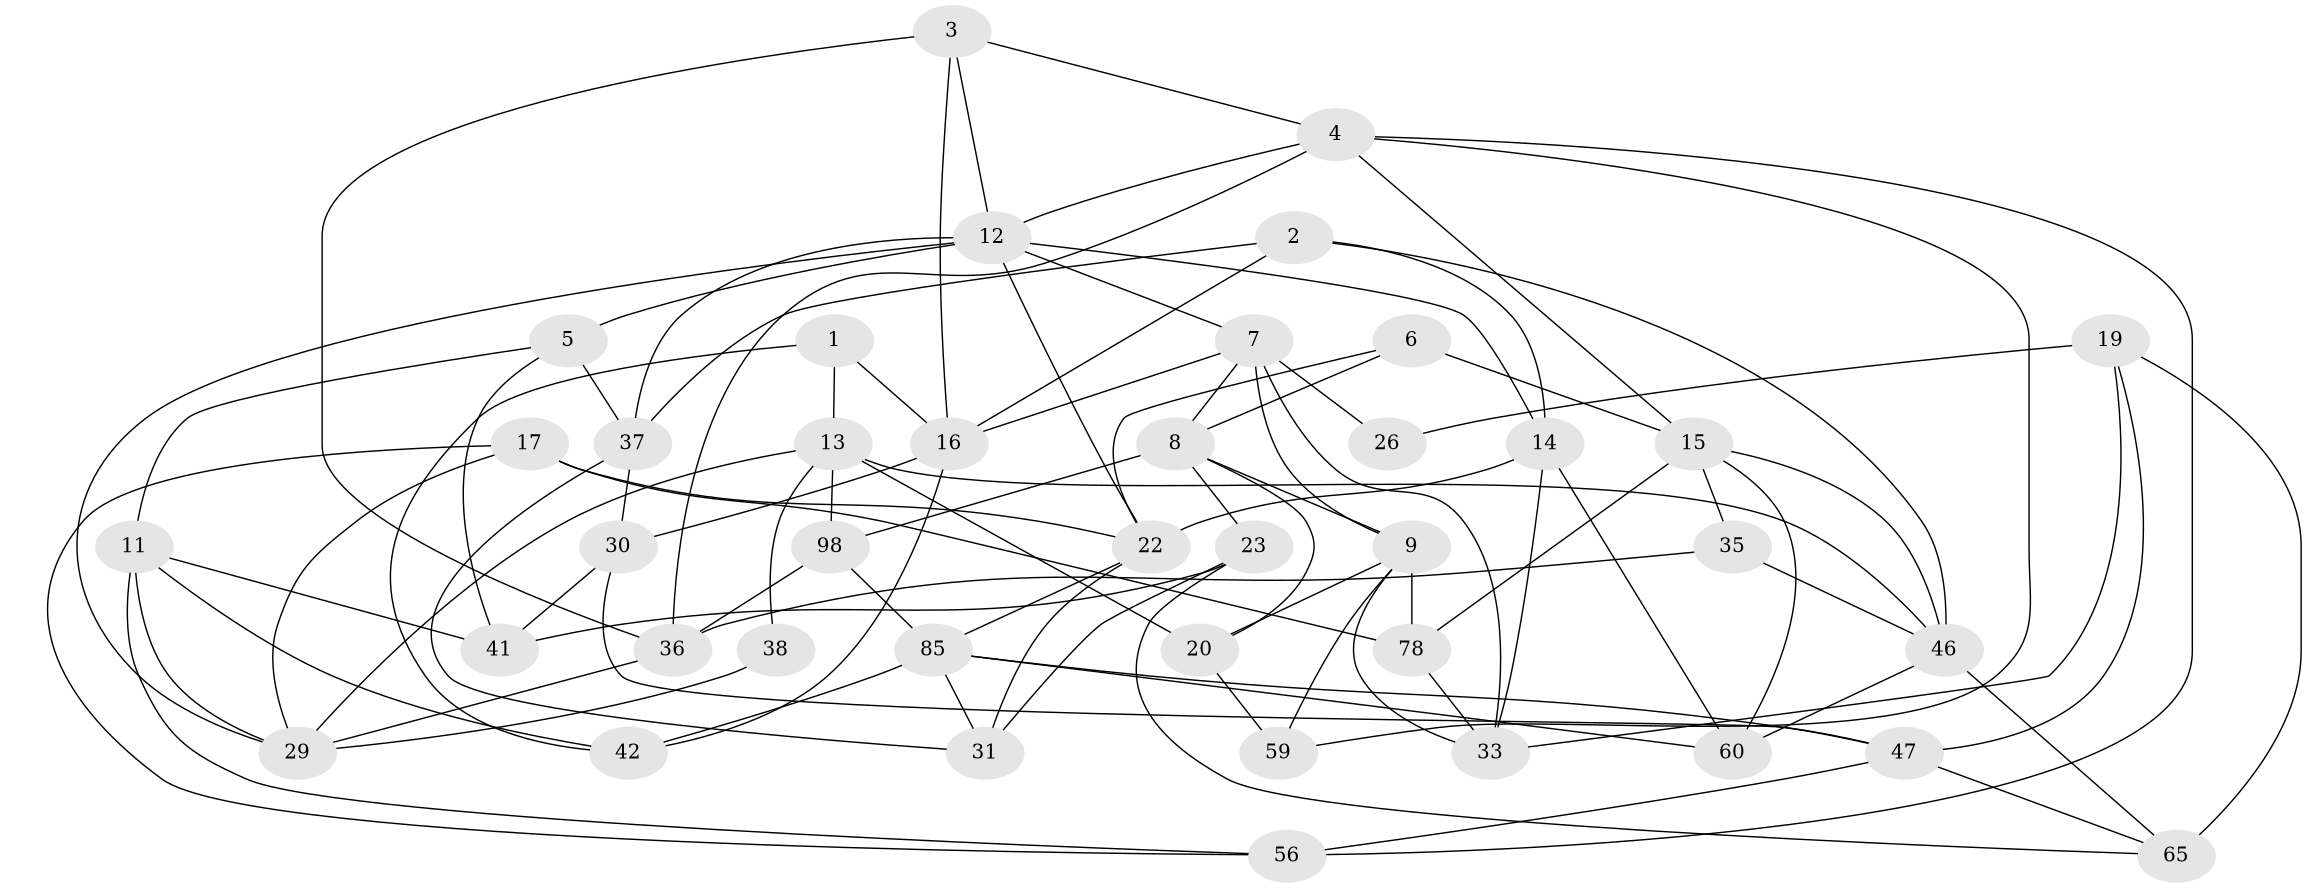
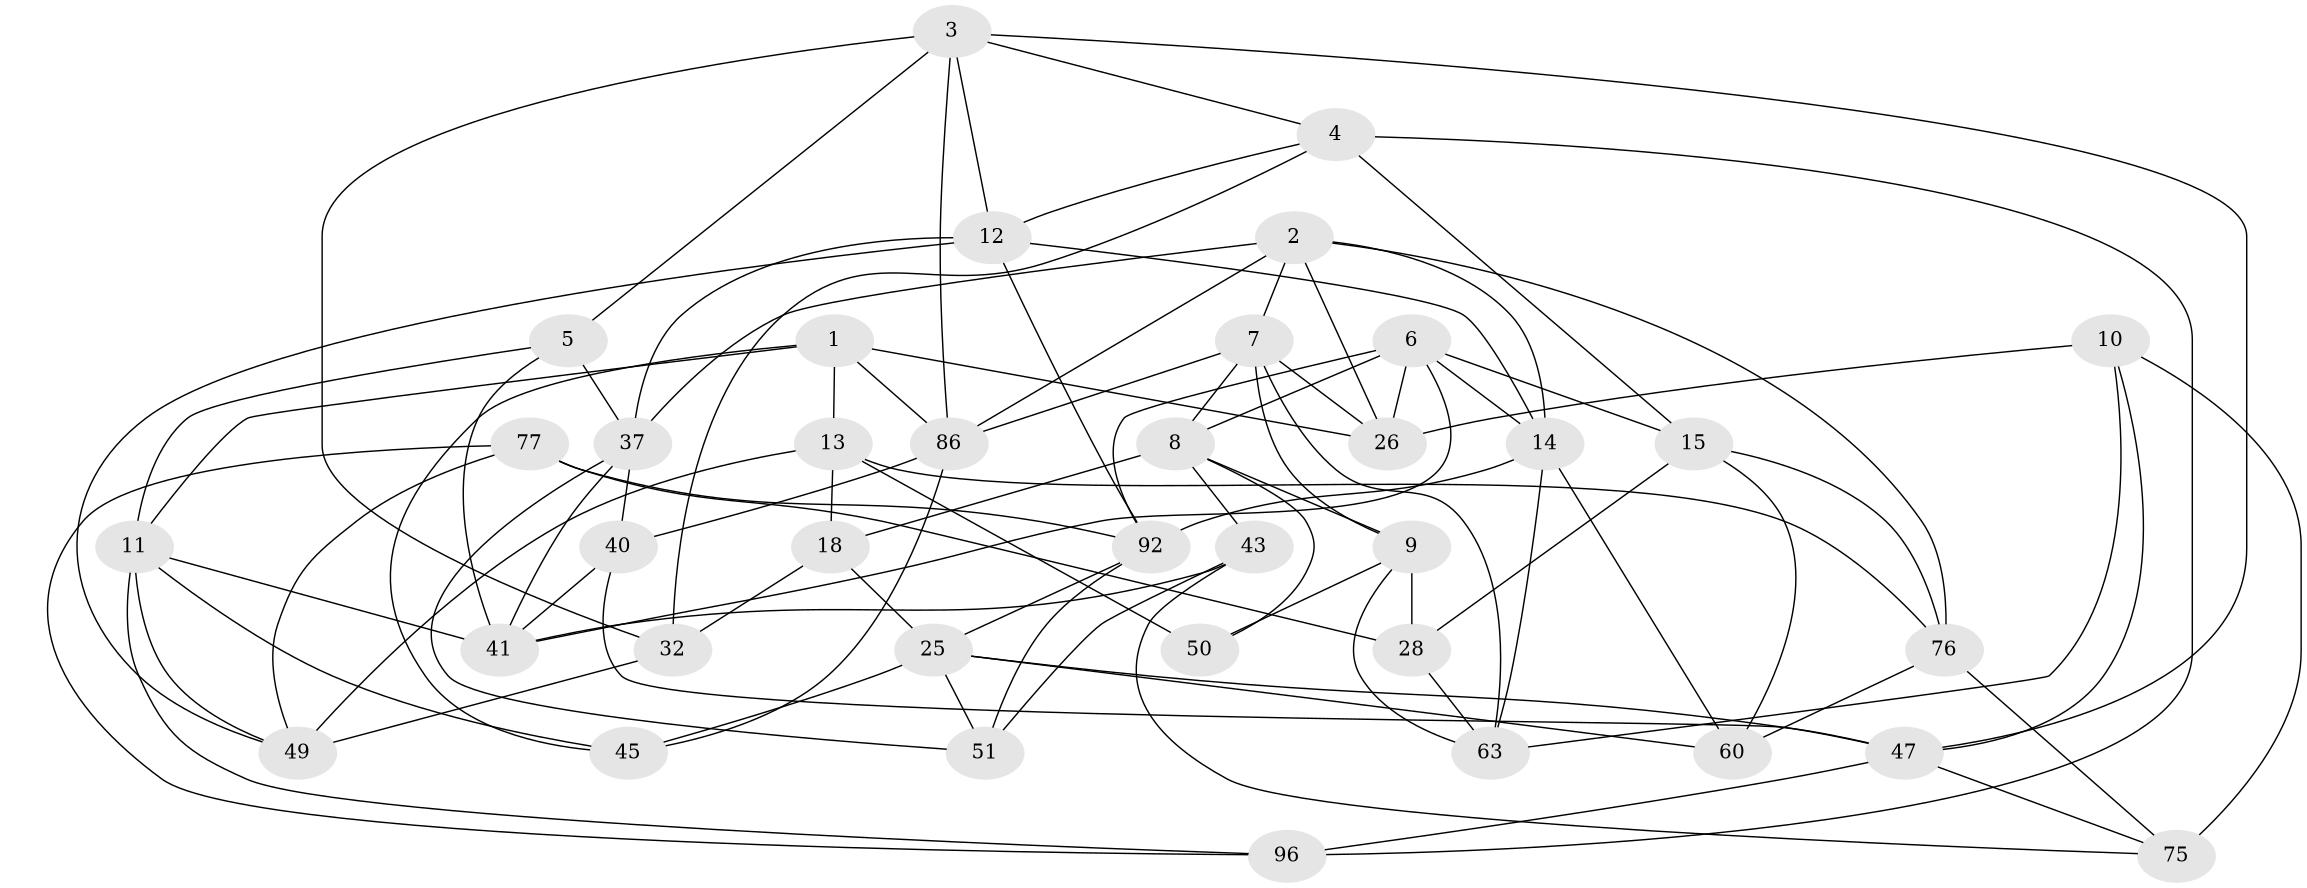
edge "3" -- "47": added
edge "12" -- "5": now "3" -- "5"
edge "12" -- "7": now "2" -- "7"
edge "2" -- "26": added
node "19": label "19" -> "10"
edge "1" -- "11": added
edge "6" -- "26": added
edge "6" -- "14": added
edge "1" -- "26": added
node "17": label "17" -> "77"
node "16": label "16" -> "86"
edge "6" -- "41": added
edge "37" -- "41": added
node "30": label "30" -> "40"
node "98": label "98" -> "18"
node "22": label "22" -> "92"
node "23": label "23" -> "43"
node "35": removed
node "36": label "36" -> "32"
node "38": removed
node "85": label "85" -> "25"
node "20": label "20" -> "50"
node "78": label "78" -> "28"
node "46": label "46" -> "76"
node "29": label "29" -> "49"
node "42": label "42" -> "45"
node "31": label "31" -> "51"
node "59": removed
node "33": label "33" -> "63"
node "56": label "56" -> "96"
node "65": label "65" -> "75"
